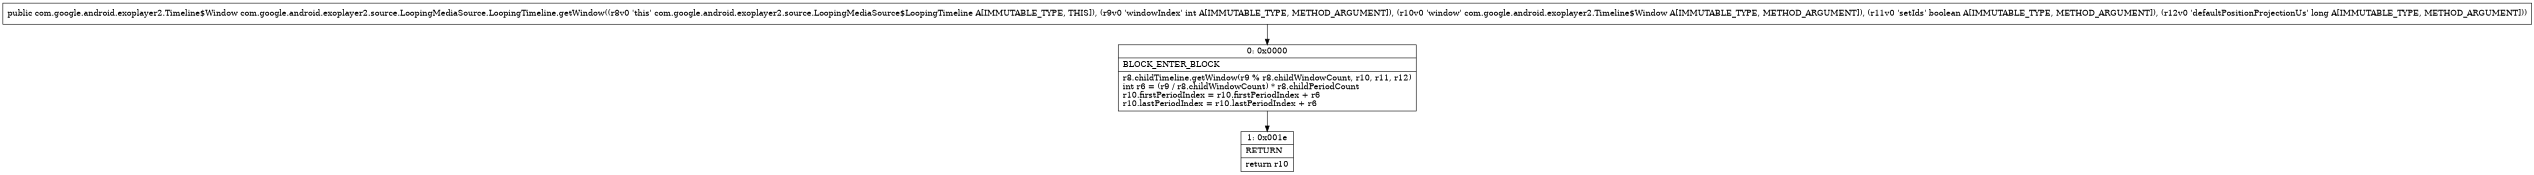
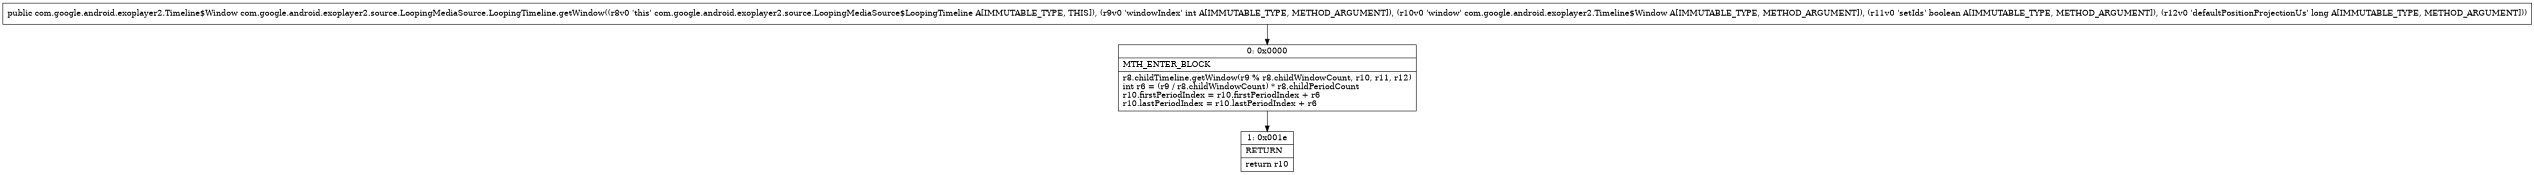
node "0: 0x0000": text "BLOCK_ENTER_BLOCK" -> "MTH_ENTER_BLOCK"
